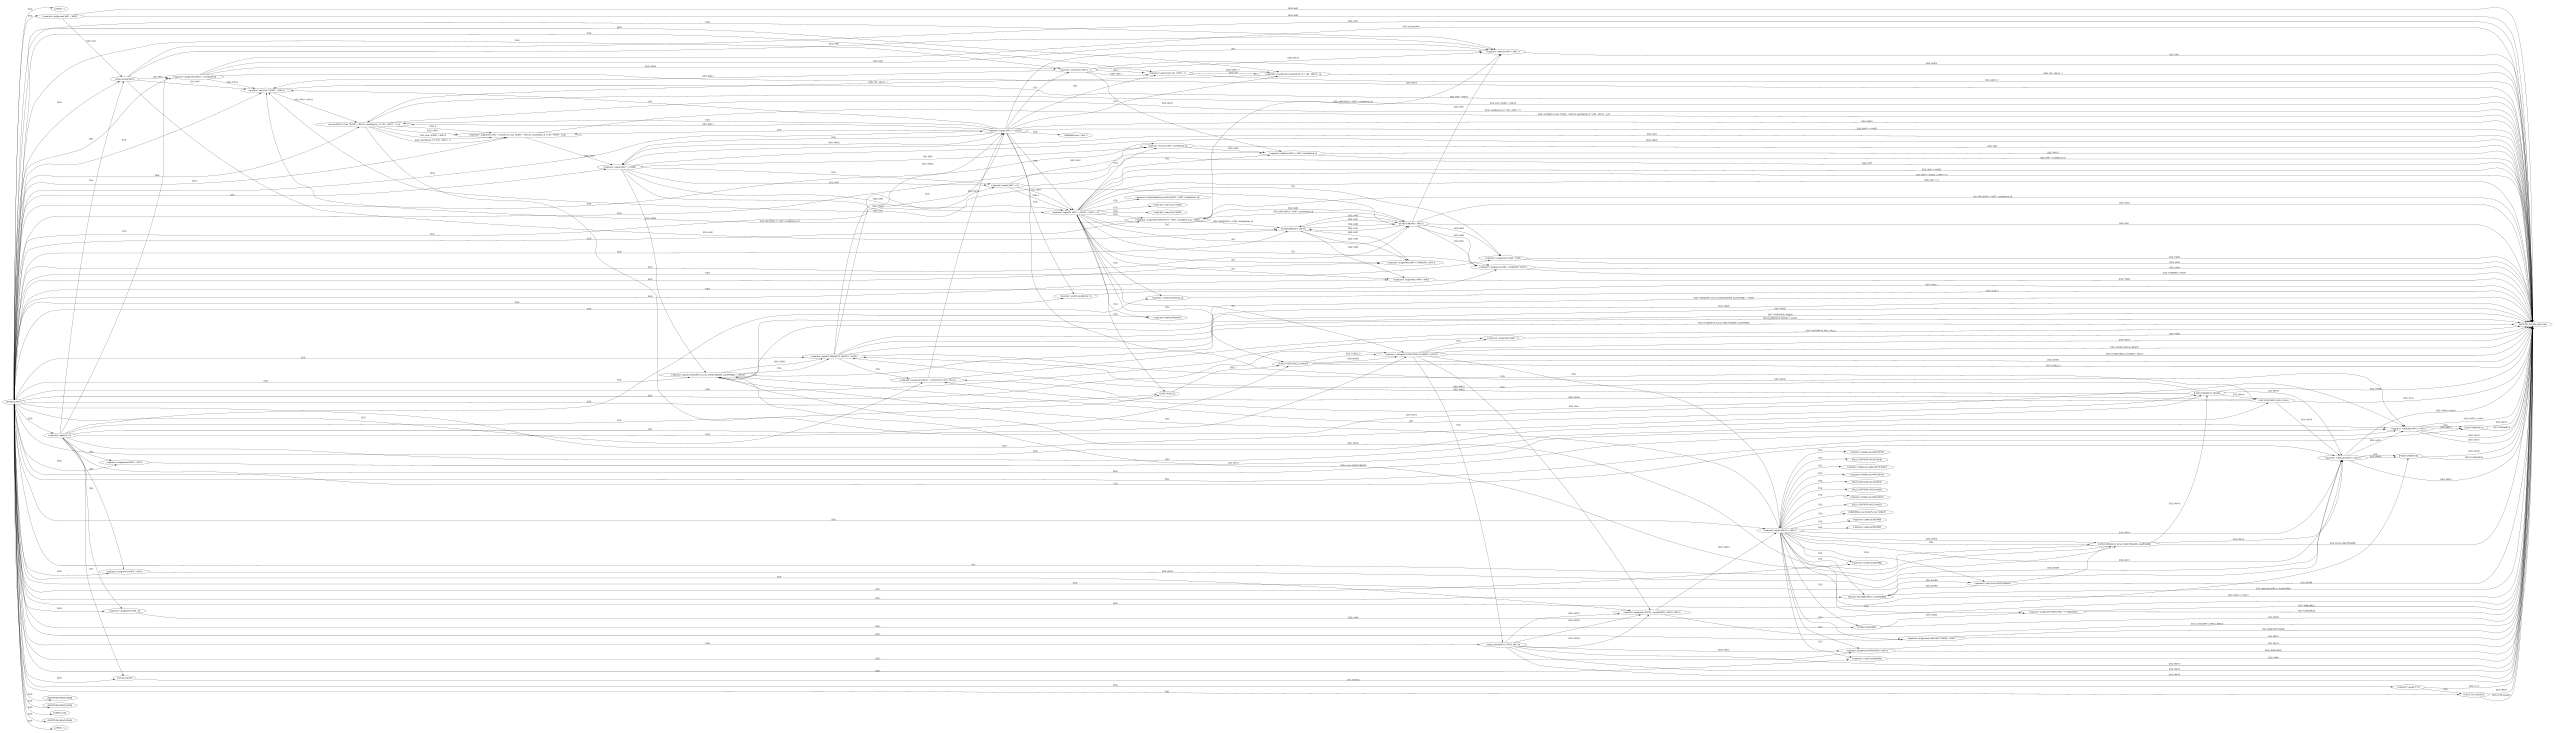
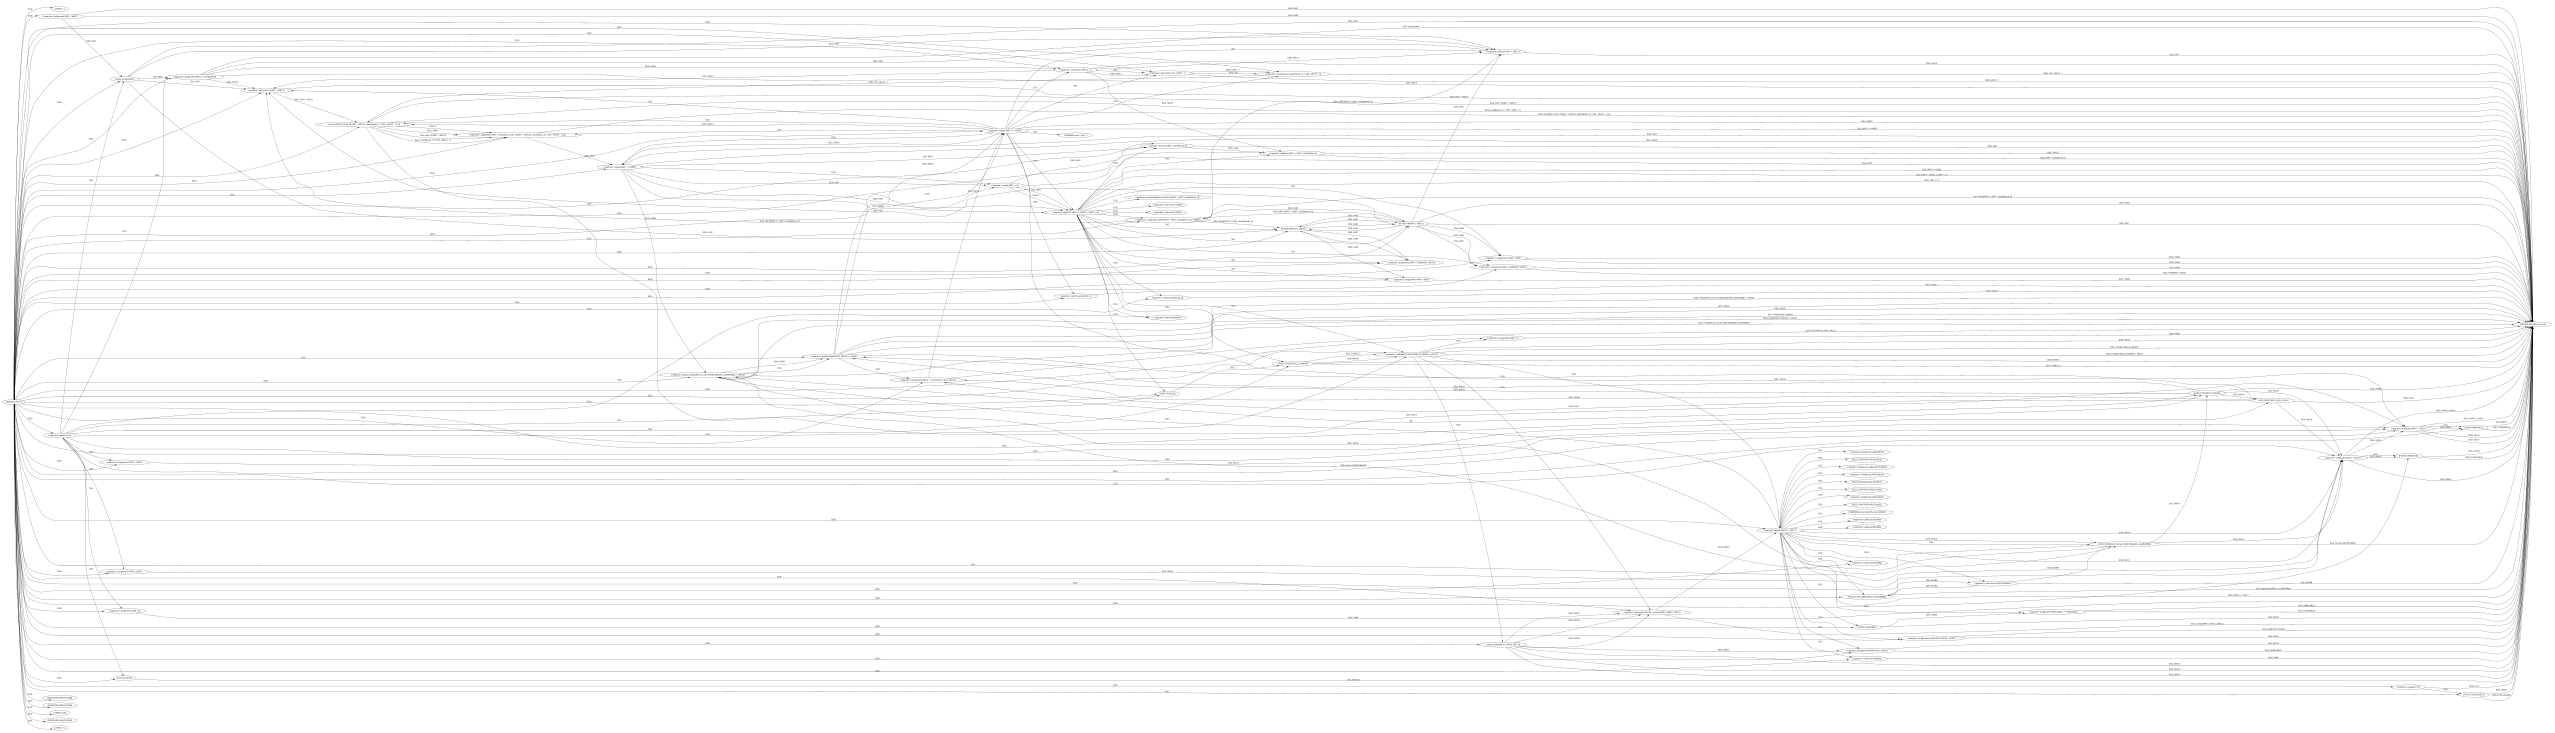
node "(METHOD_RETURN,static void)": label "(METHOD_RETURN,static void)" -> "(METHOD_RETURN,recv void)"
